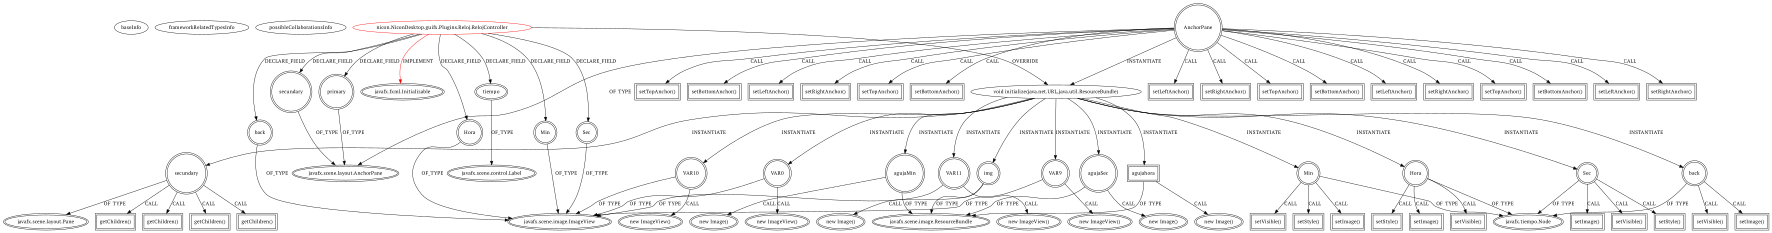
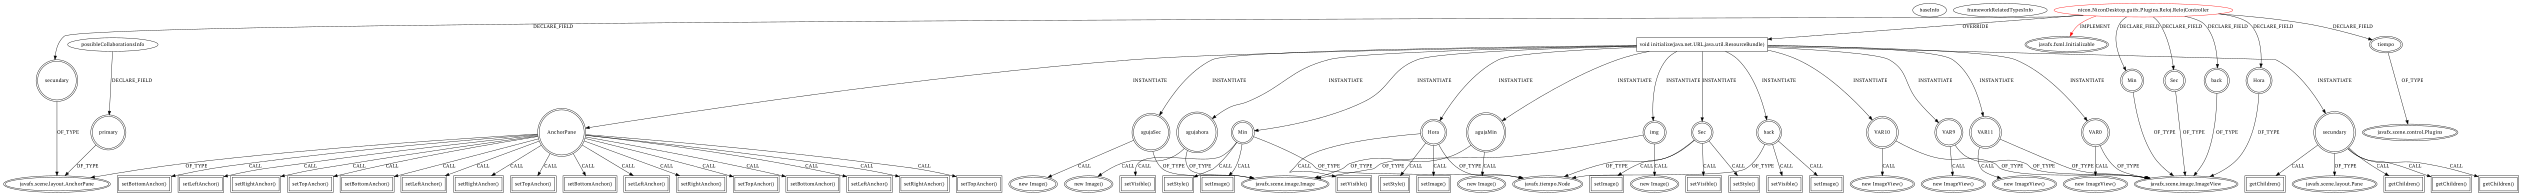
edge "nicon.NiconDesktop.guifx.Plugins.Reloj.RelojController" -> "primary": now "possibleCollaborationsInfo" -> "primary"
edge "AnchorPane" -> "void initialize(java.net.URL,java.util.ResourceBundle)": reversed
node "void initialize(java.net.URL,java.util.ResourceBundle)": shape ellipse -> box
node "javafx.scene.control.Label": label "javafx.scene.control.Label" -> "javafx.scene.control.Plugins"
node "agujahora": shape box -> circle
node "javafx.scene.image.ResourceBundle": label "javafx.scene.image.ResourceBundle" -> "javafx.scene.image.Image"
